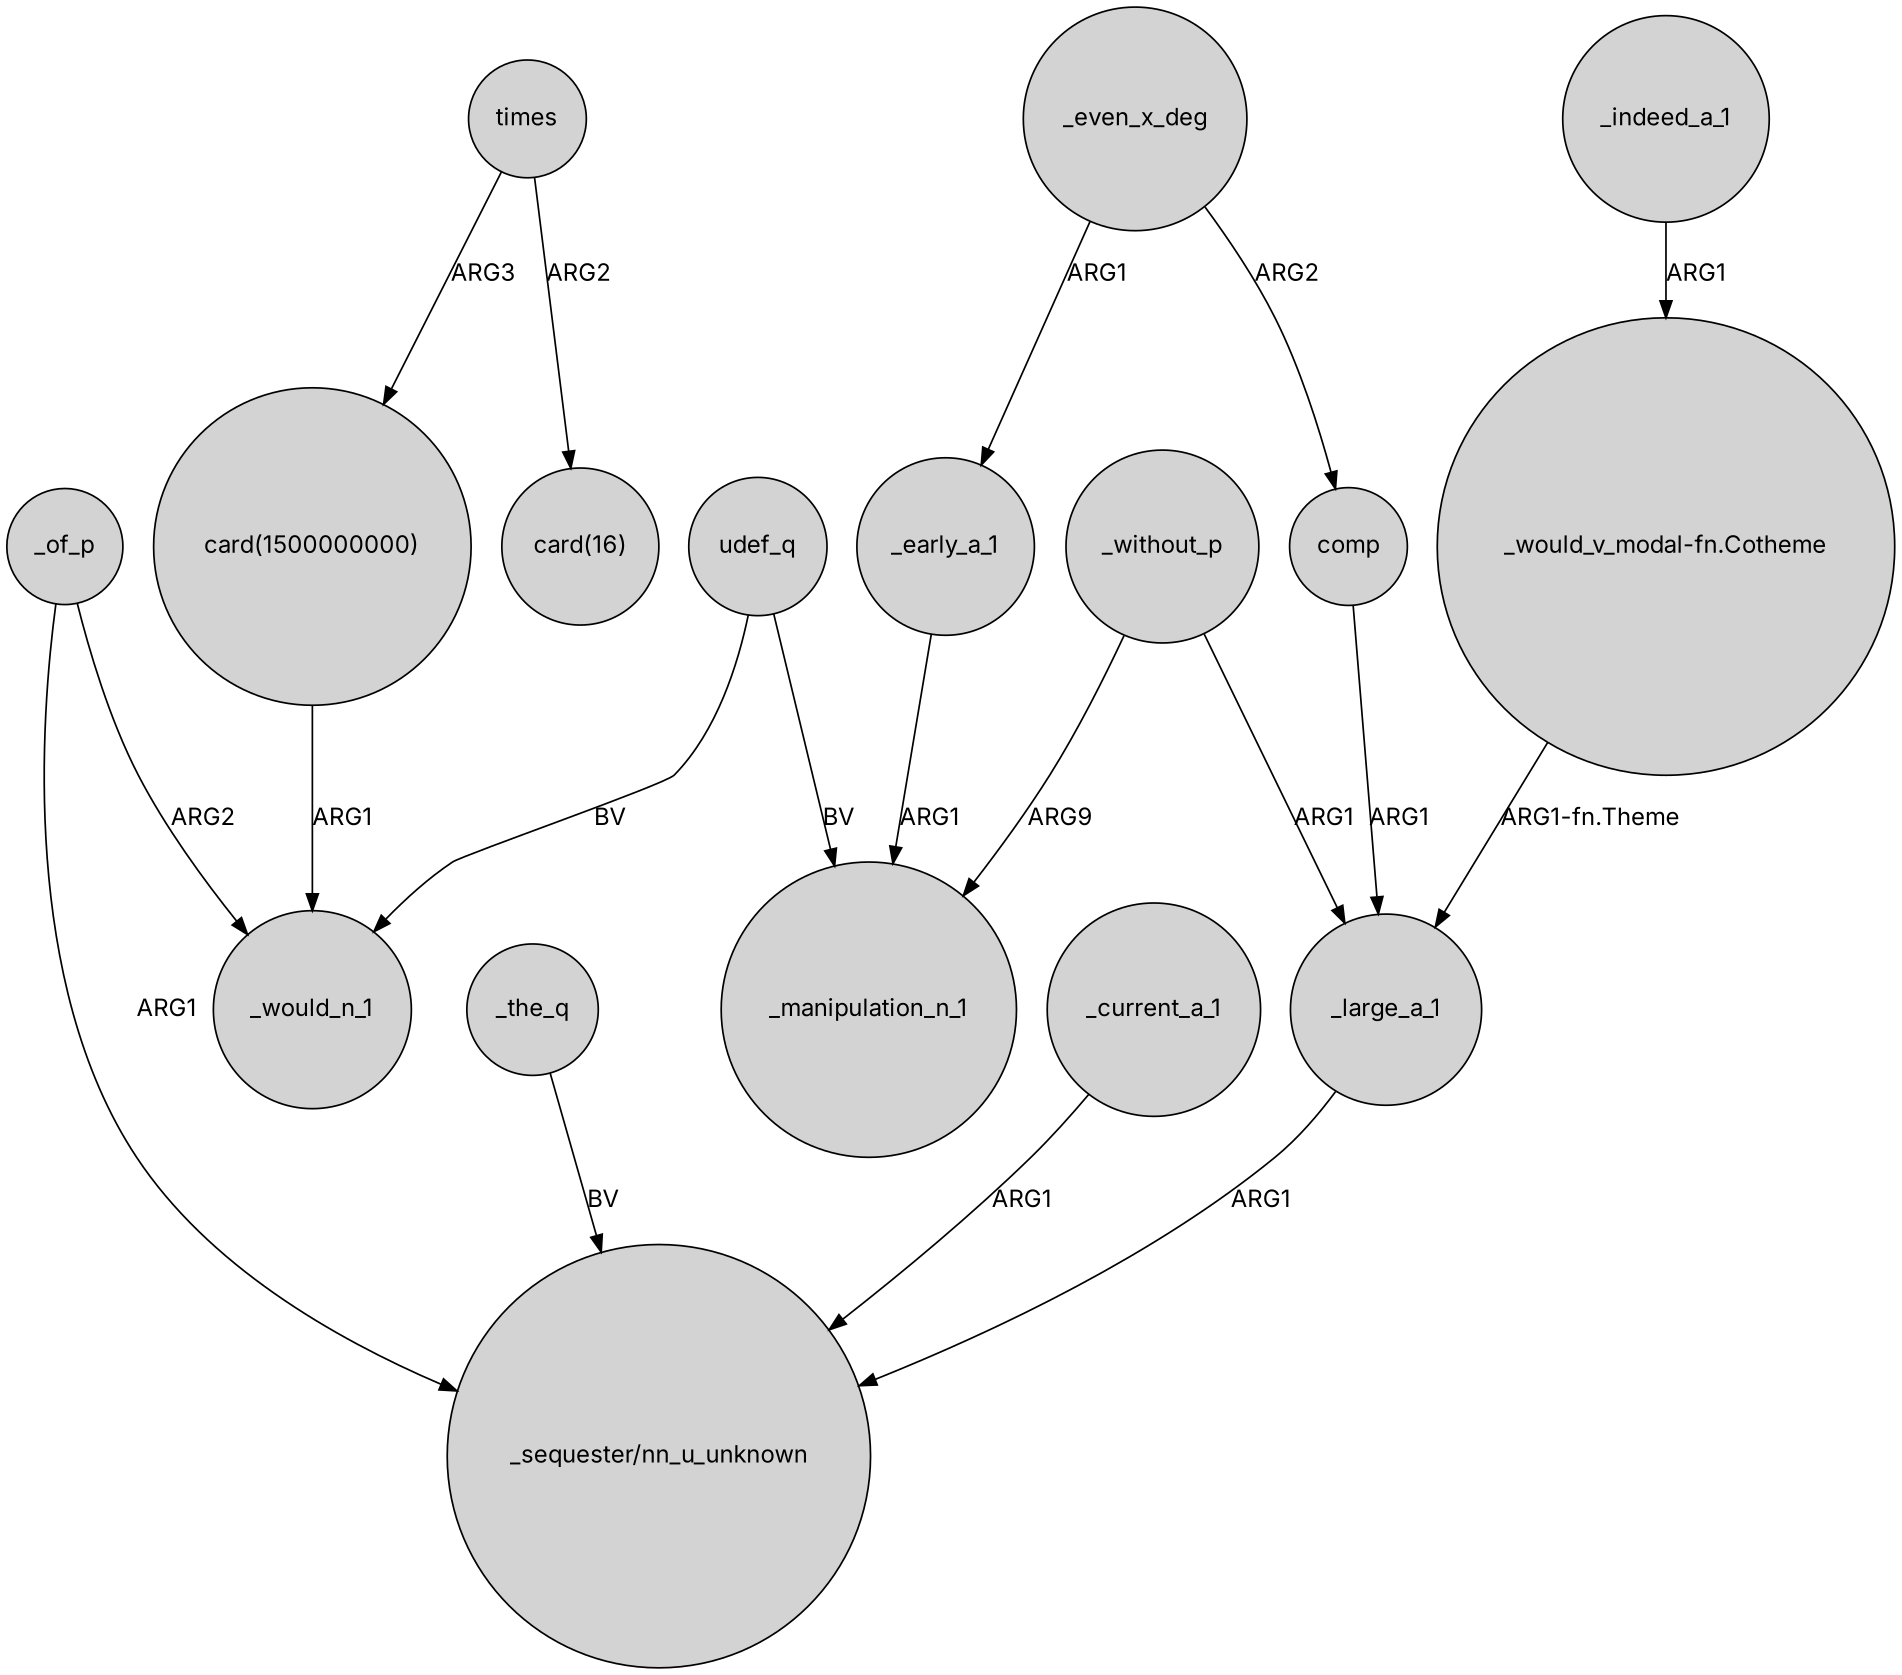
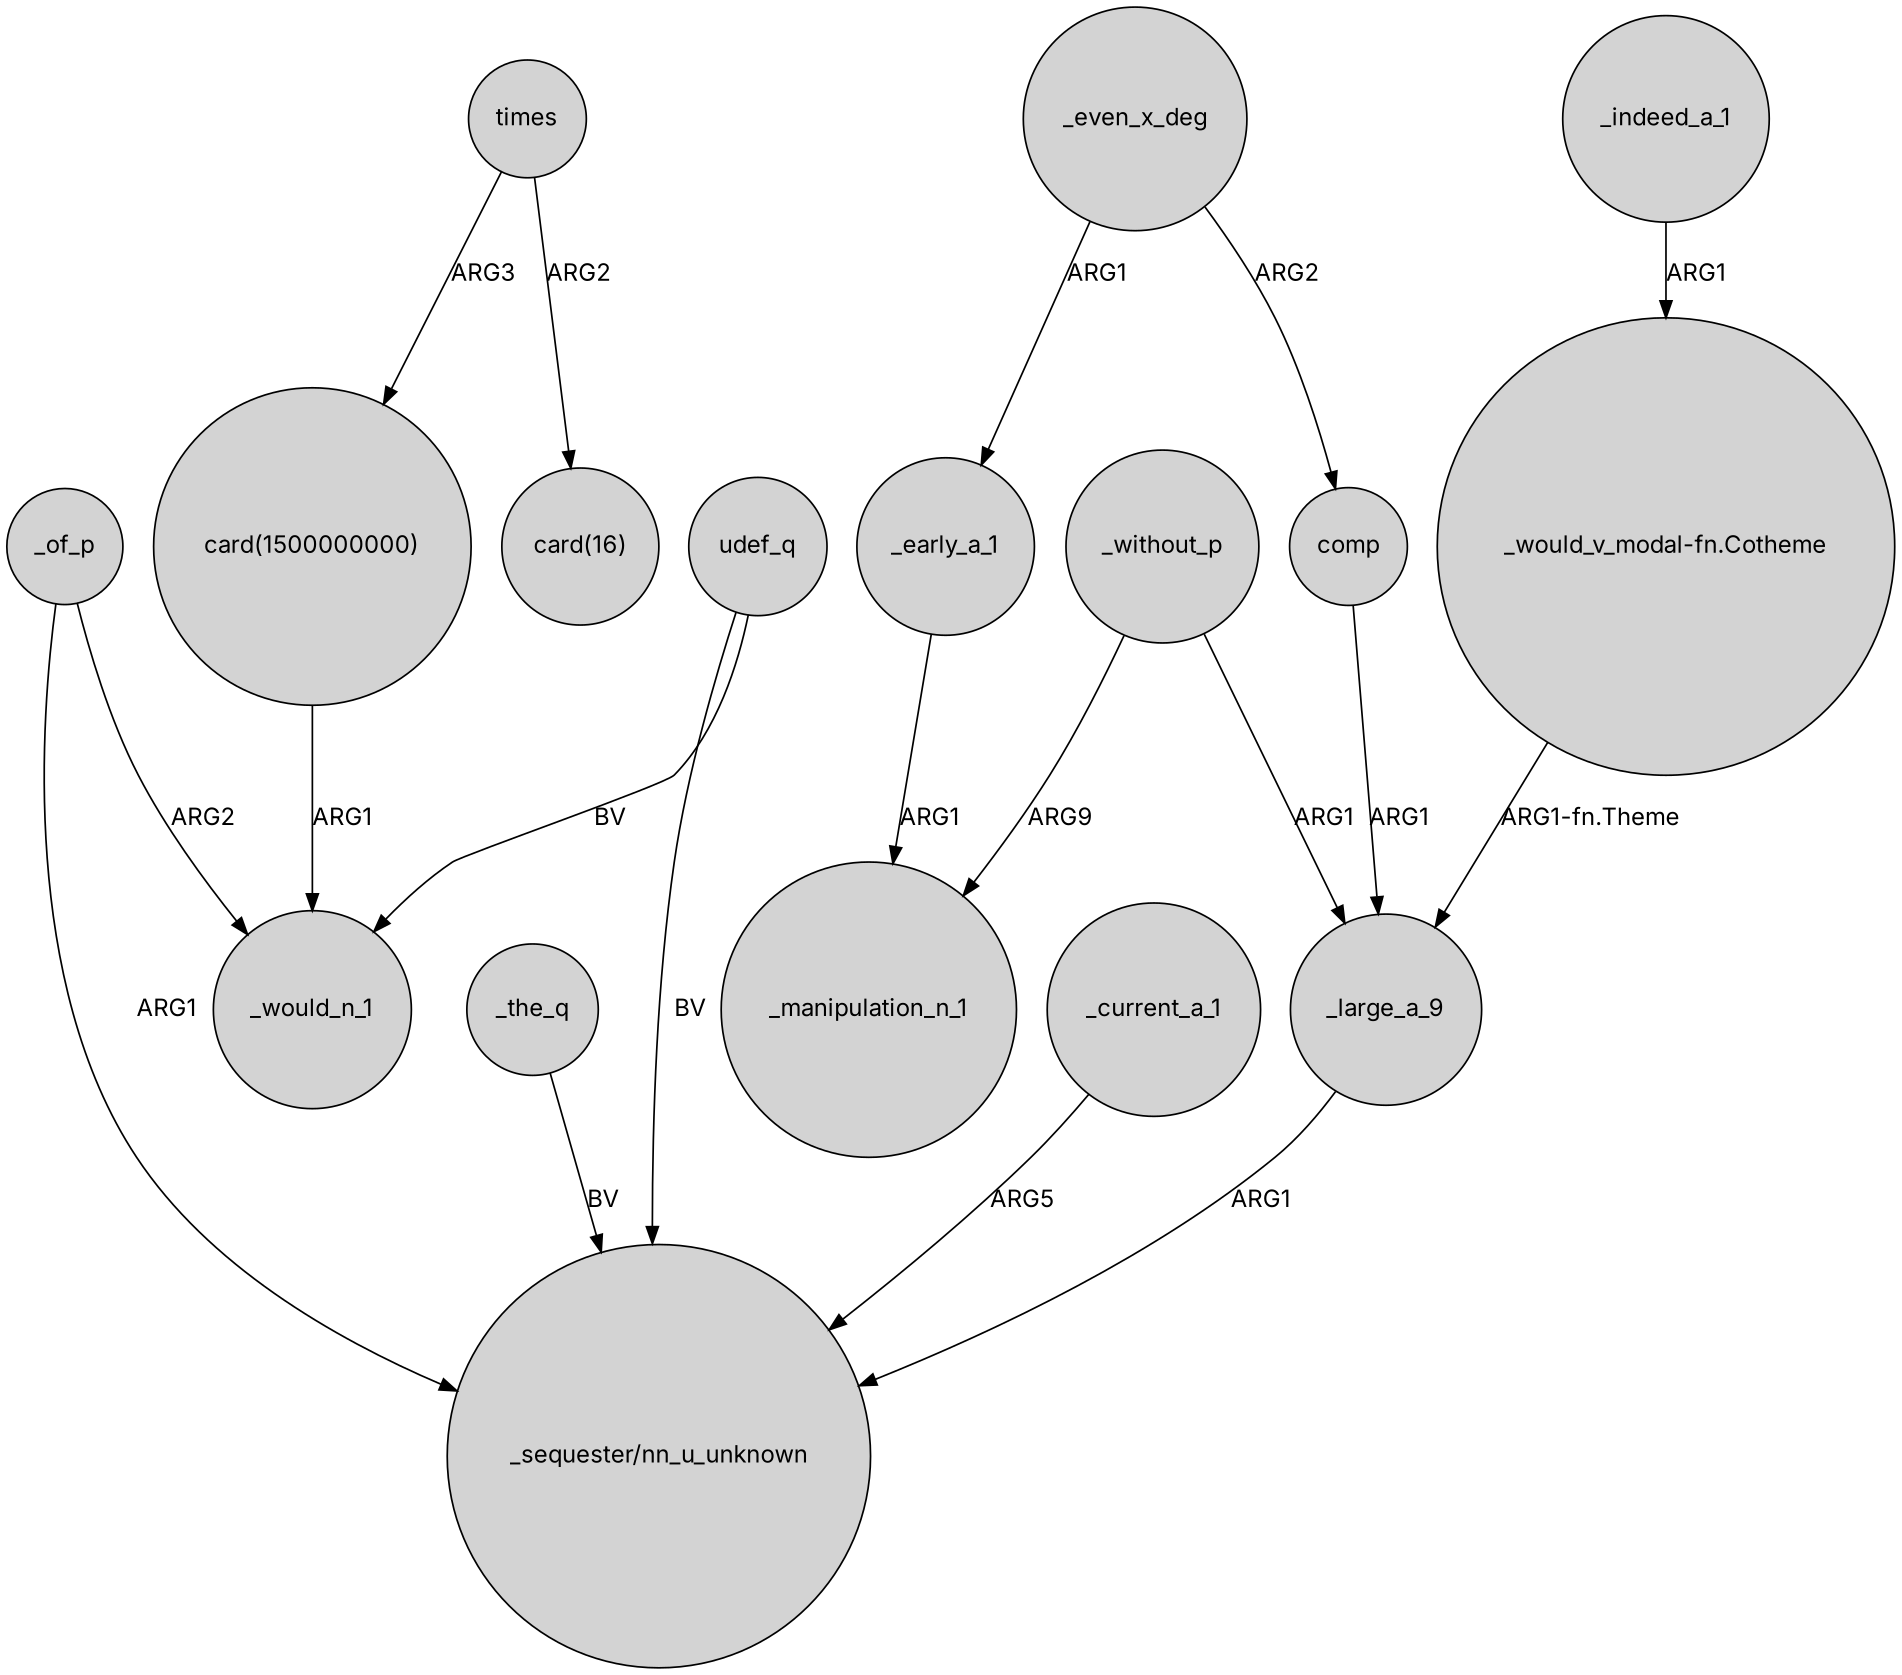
edge "udef_q" -> "_manipulation_n_1": now "udef_q" -> "_sequester/nn_u_unknown"
node "_large_a_1": label "_large_a_1" -> "_large_a_9"
edge "_current_a_1" -> "_sequester/nn_u_unknown": label "ARG1" -> "ARG5"
